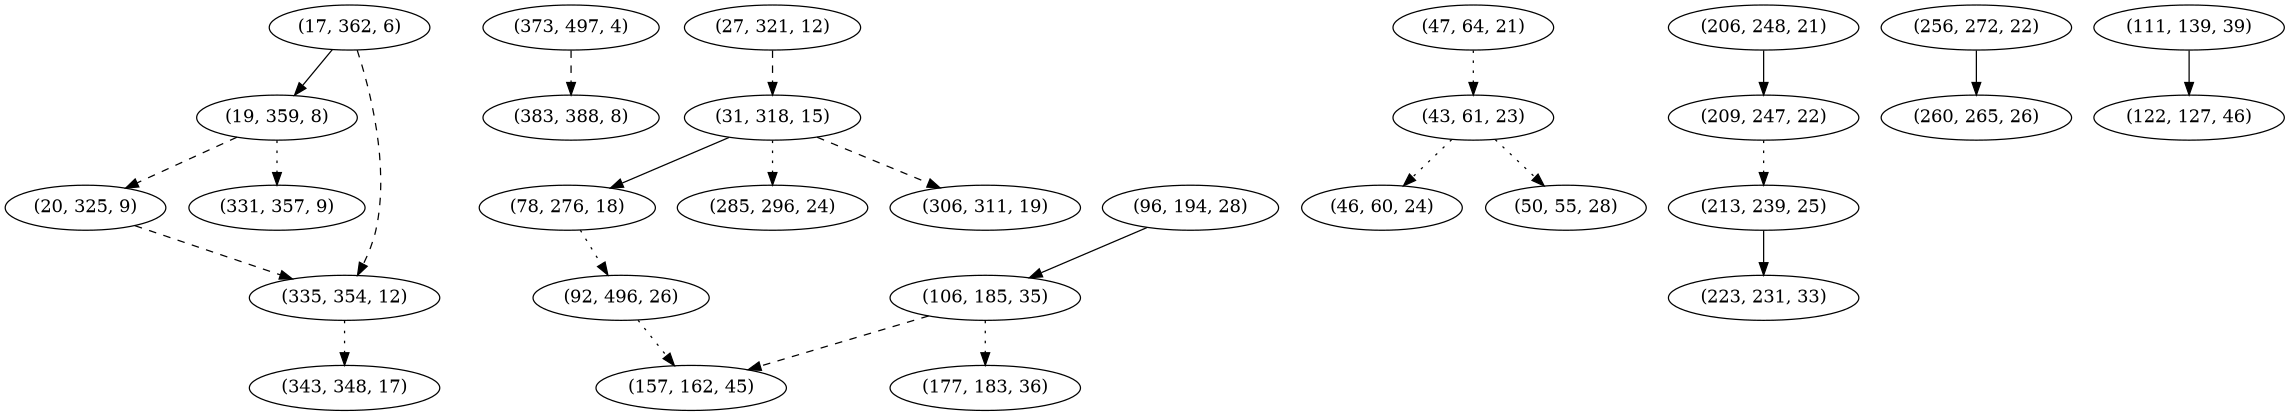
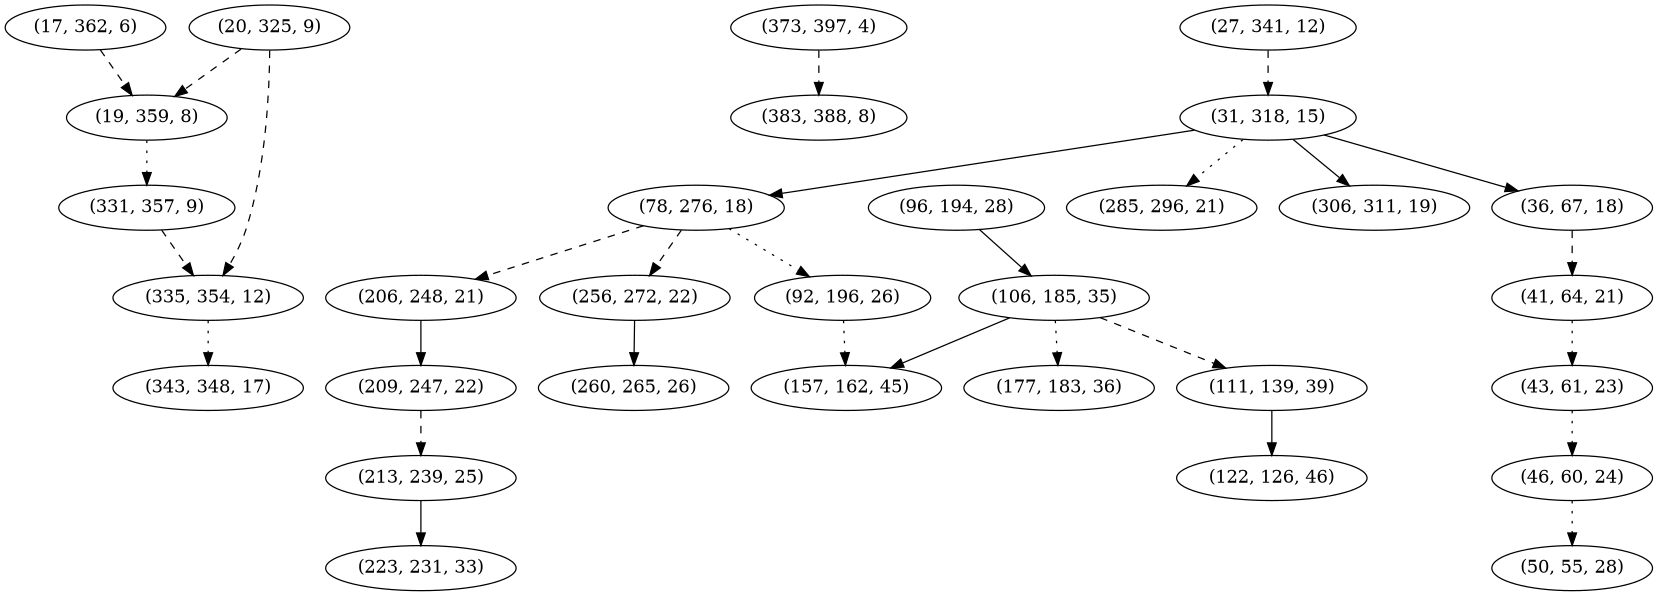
node "(373, 497, 4)": label "(373, 497, 4)" -> "(373, 397, 4)"
node "(27, 321, 12)": label "(27, 321, 12)" -> "(27, 341, 12)"
node "(47, 64, 21)": label "(47, 64, 21)" -> "(41, 64, 21)"
edge "(17, 362, 6)" -> "(19, 359, 8)": style solid -> dashed
node "(122, 127, 46)": label "(122, 127, 46)" -> "(122, 126, 46)"
edge "(17, 362, 6)" -> "(335, 354, 12)": now "(331, 357, 9)" -> "(335, 354, 12)"
edge "(209, 247, 22)" -> "(213, 239, 25)": style dotted -> dashed
edge "(43, 61, 23)" -> "(50, 55, 28)": now "(46, 60, 24)" -> "(50, 55, 28)"
edge "(19, 359, 8)" -> "(20, 325, 9)": reversed
edge "(31, 318, 15)" -> "(306, 311, 19)": style dashed -> solid
node "(285, 296, 24)": label "(285, 296, 24)" -> "(285, 296, 21)"
node "(36, 67, 18)": added
edge "(78, 276, 18)" -> "(256, 272, 22)": added
edge "(78, 276, 18)" -> "(206, 248, 21)": added
node "(92, 496, 26)": label "(92, 496, 26)" -> "(92, 196, 26)"
edge "(106, 185, 35)" -> "(157, 162, 45)": style dashed -> solid
edge "(106, 185, 35)" -> "(111, 139, 39)": added
